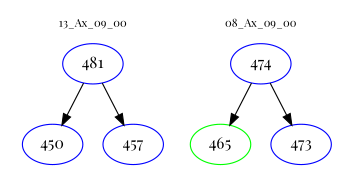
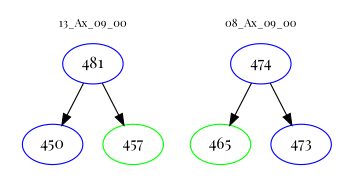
node "457": color blue -> green
